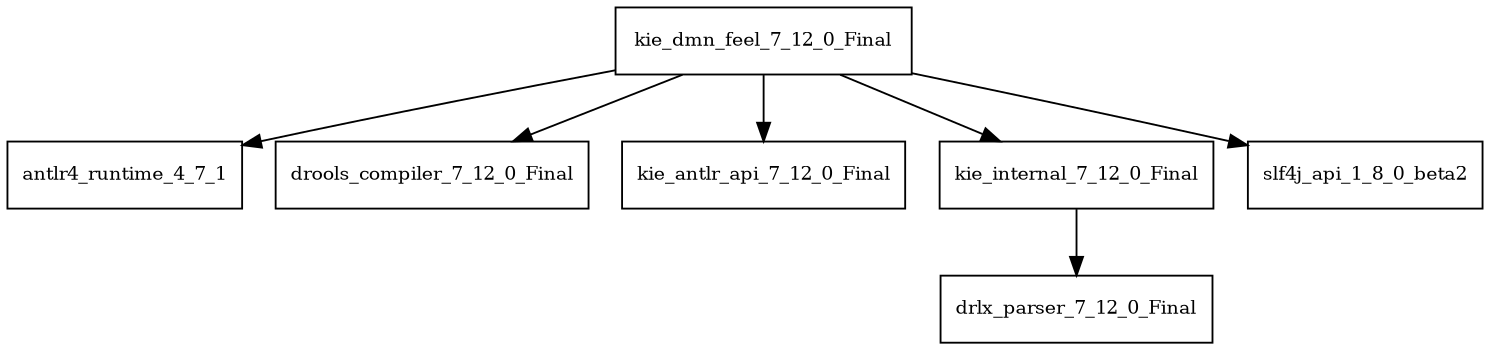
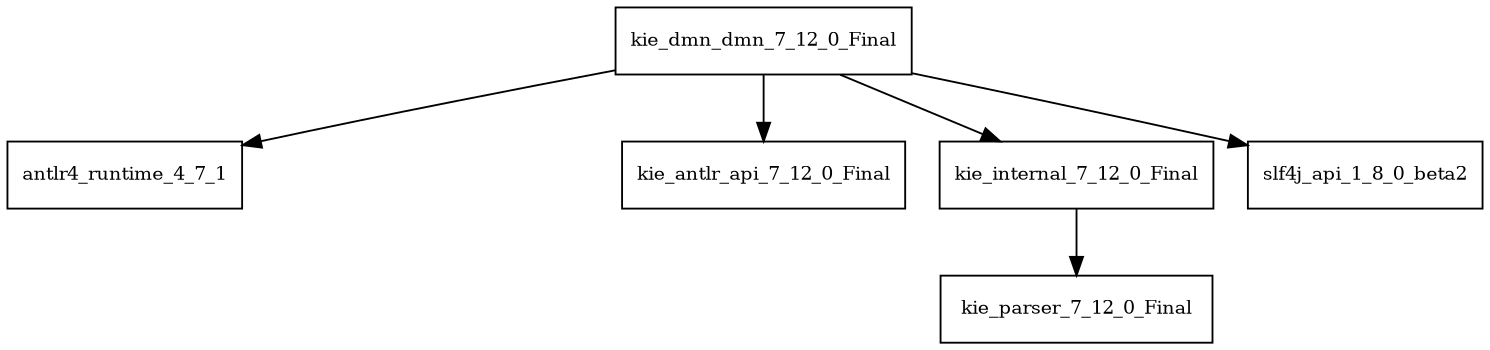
node "kie_dmn_feel_7_12_0_Final": label "kie_dmn_feel_7_12_0_Final" -> "kie_dmn_dmn_7_12_0_Final"
node "drools_compiler_7_12_0_Final": removed
node "drlx_parser_7_12_0_Final": label "drlx_parser_7_12_0_Final" -> "kie_parser_7_12_0_Final"
